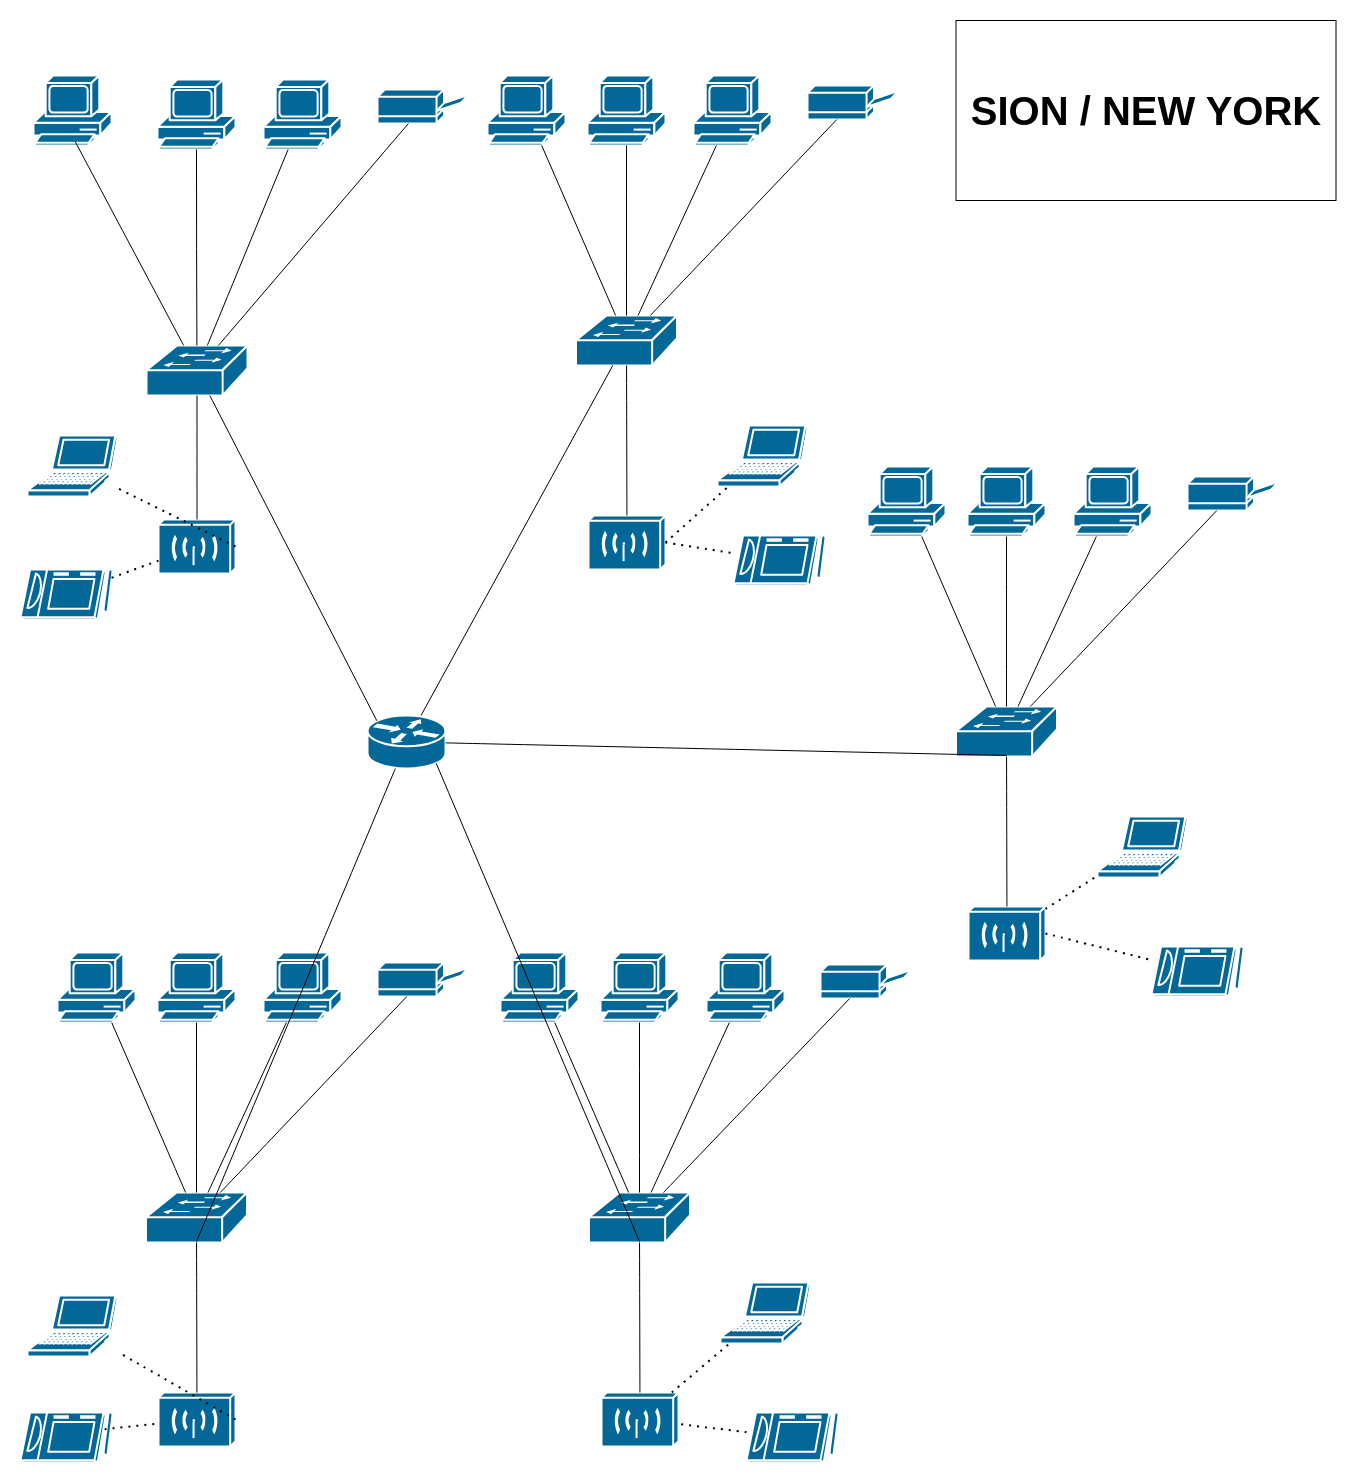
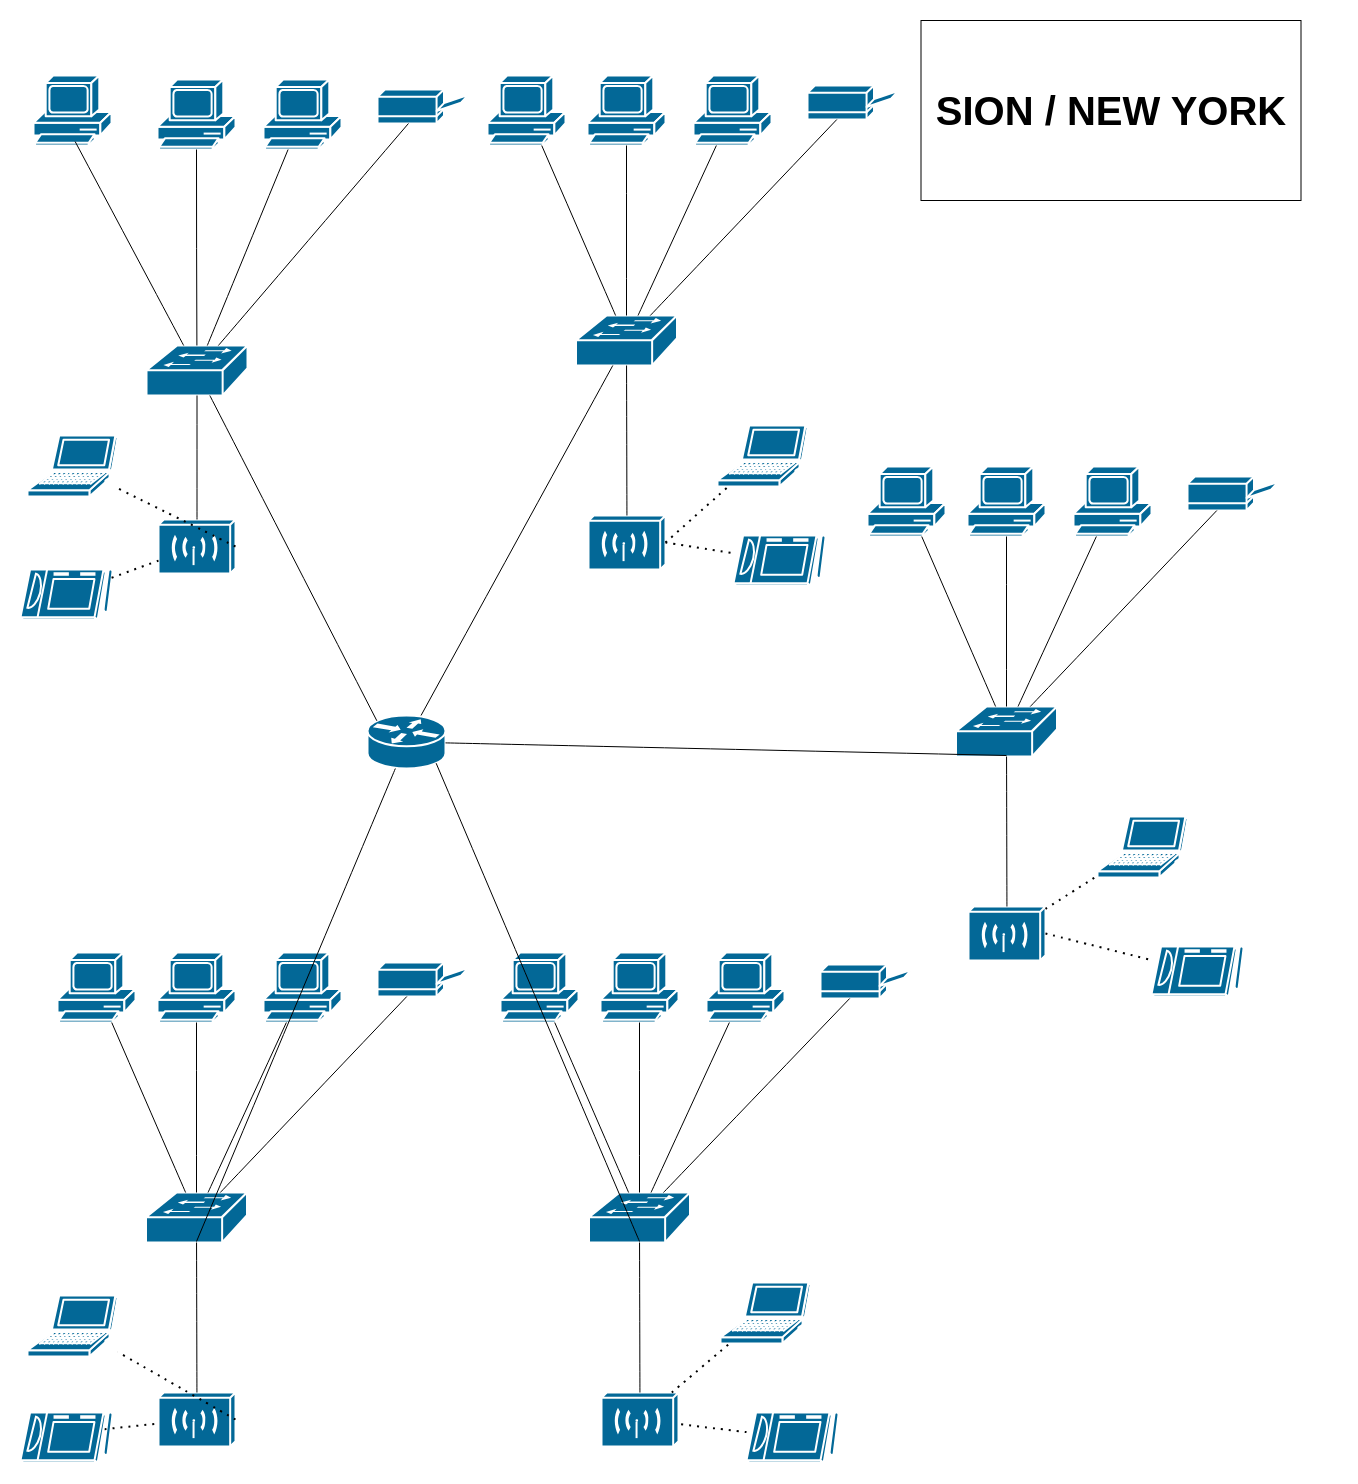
node "SION / NEW YORK": moved (1146, 111) -> (1111, 111)
